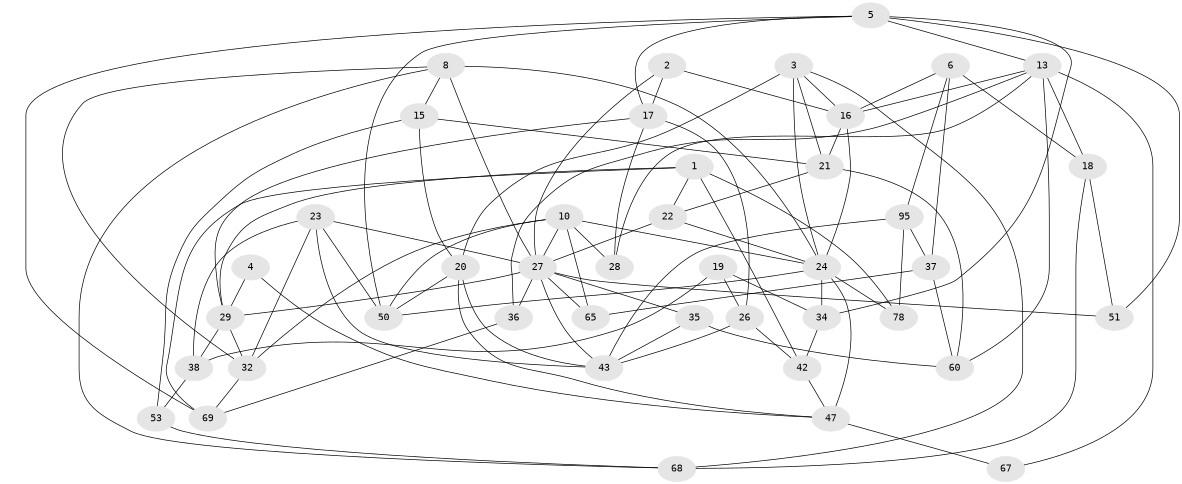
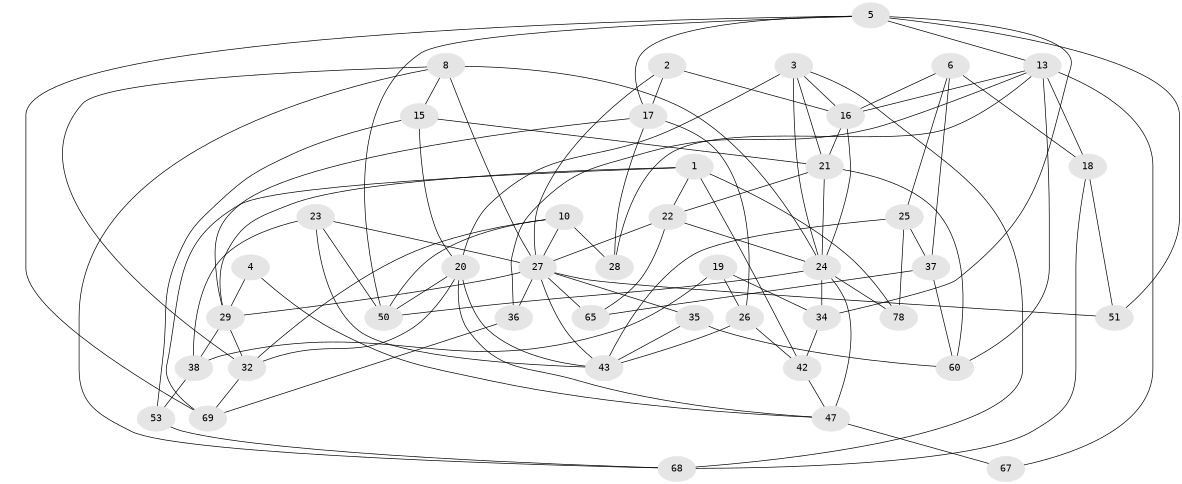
node "95": label "95" -> "25"
edge "10" -- "24": now "21" -- "24"
edge "10" -- "65": now "22" -- "65"
edge "23" -- "32": now "20" -- "32"
